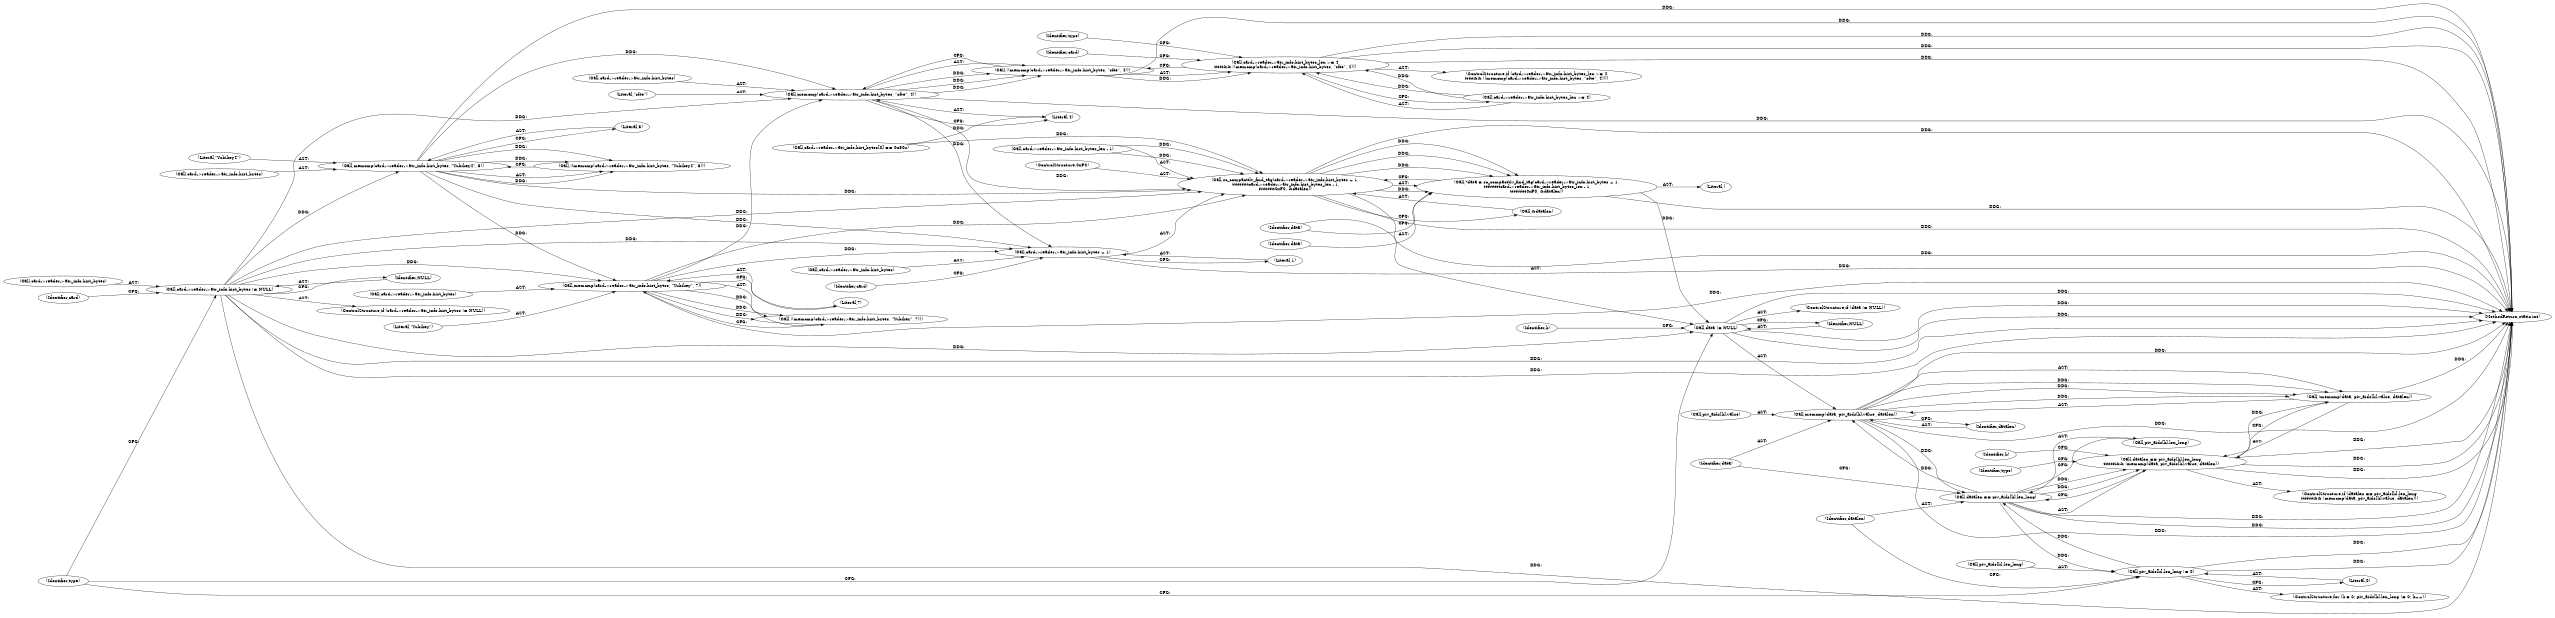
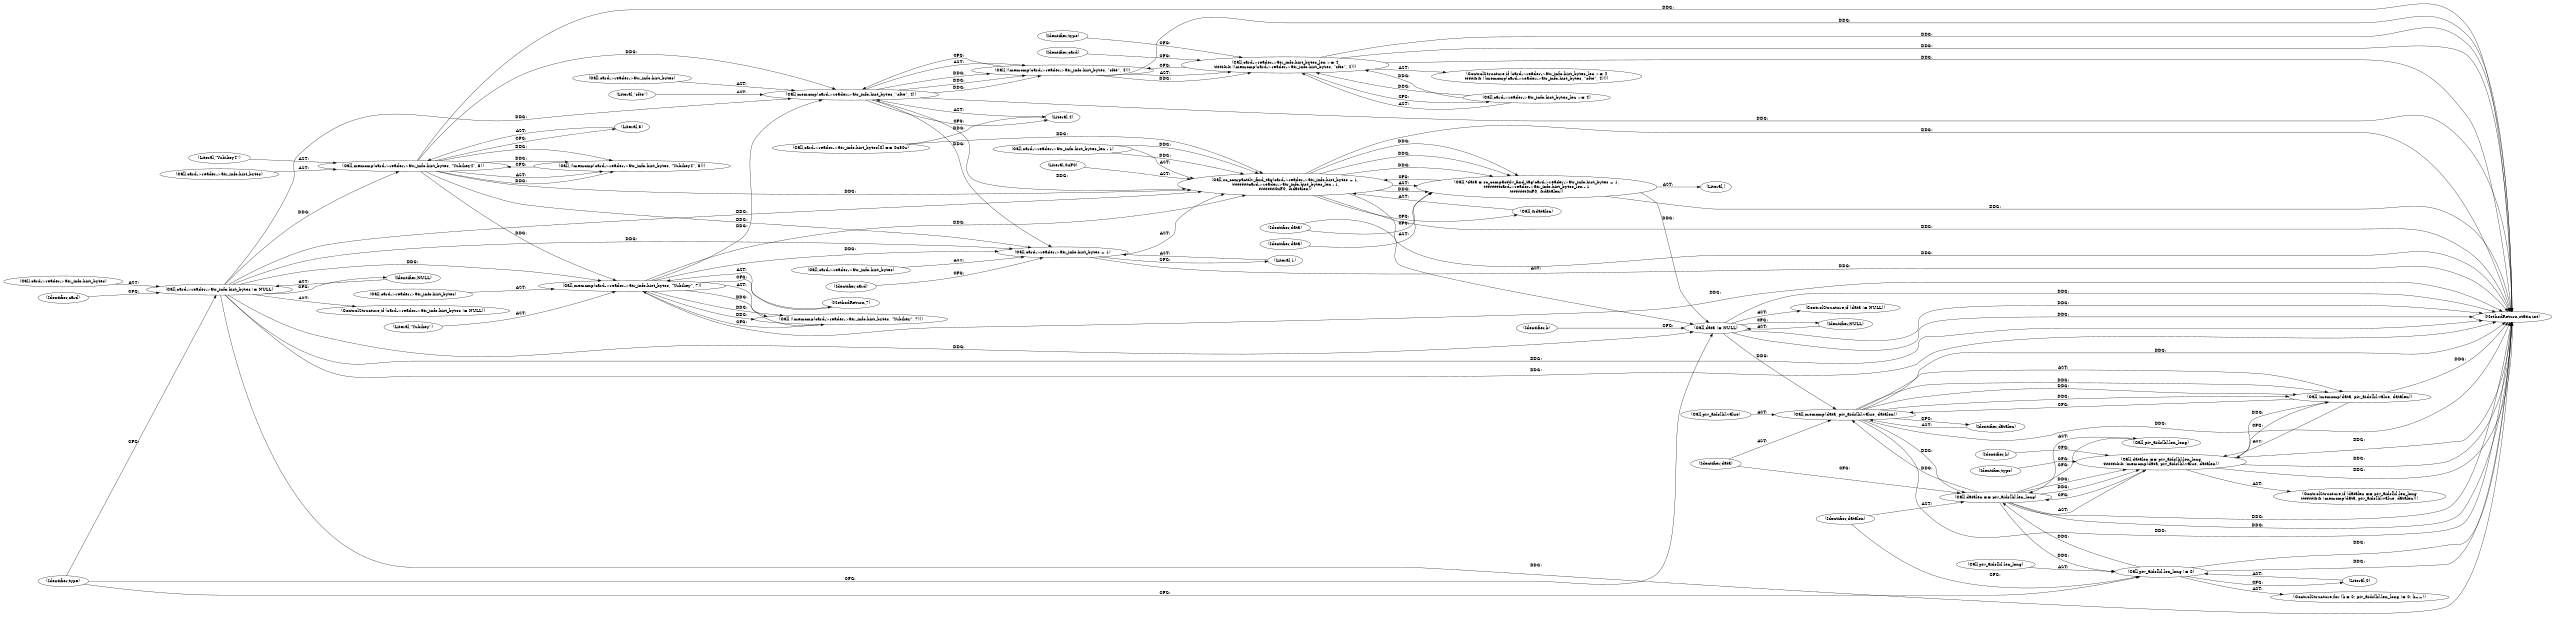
node "(ControlStructure,0xF0)": label "(ControlStructure,0xF0)" -> "(Literal,0xF0)"
node "(Literal,7)": label "(Literal,7)" -> "(MethodReturn,7)"
edge "(Call,data != NULL)" -> "(Call,memcmp(data, piv_aids[k].value, datalen))": label "AST: " -> "DDG: "
edge "(Call,!memcmp(data, piv_aids[k].value, datalen))" -> "(Call,memcmp(data, piv_aids[k].value, datalen))": label "AST: " -> "CFG: "
